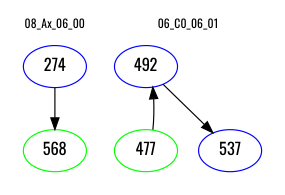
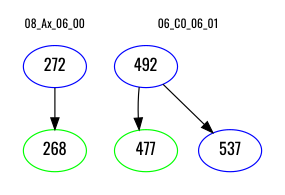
node "274": label "274" -> "272"
edge "477" -> "492": reversed
node "568": label "568" -> "268"
